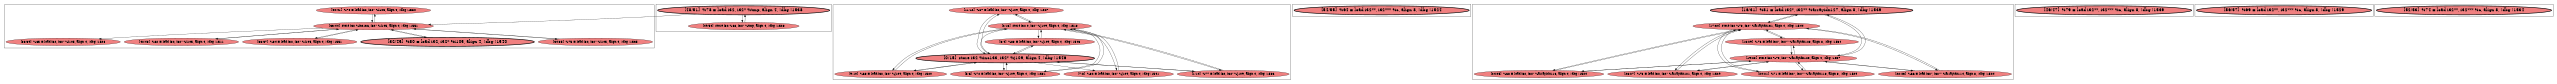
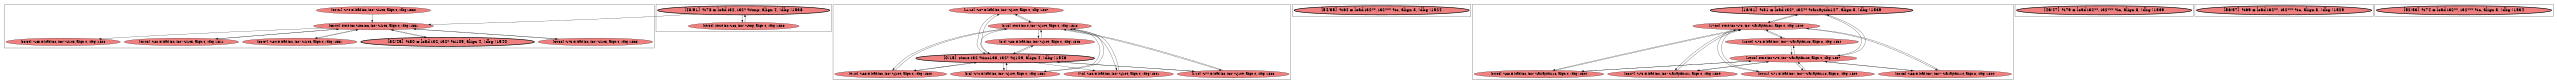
edge "[33/44]  store i32 %inc136, i32* %i105, align 4, !dbg !1551" -> "[40/41]  %70 = load i32, i32* %i105, align 4, !dbg !1530": removed
